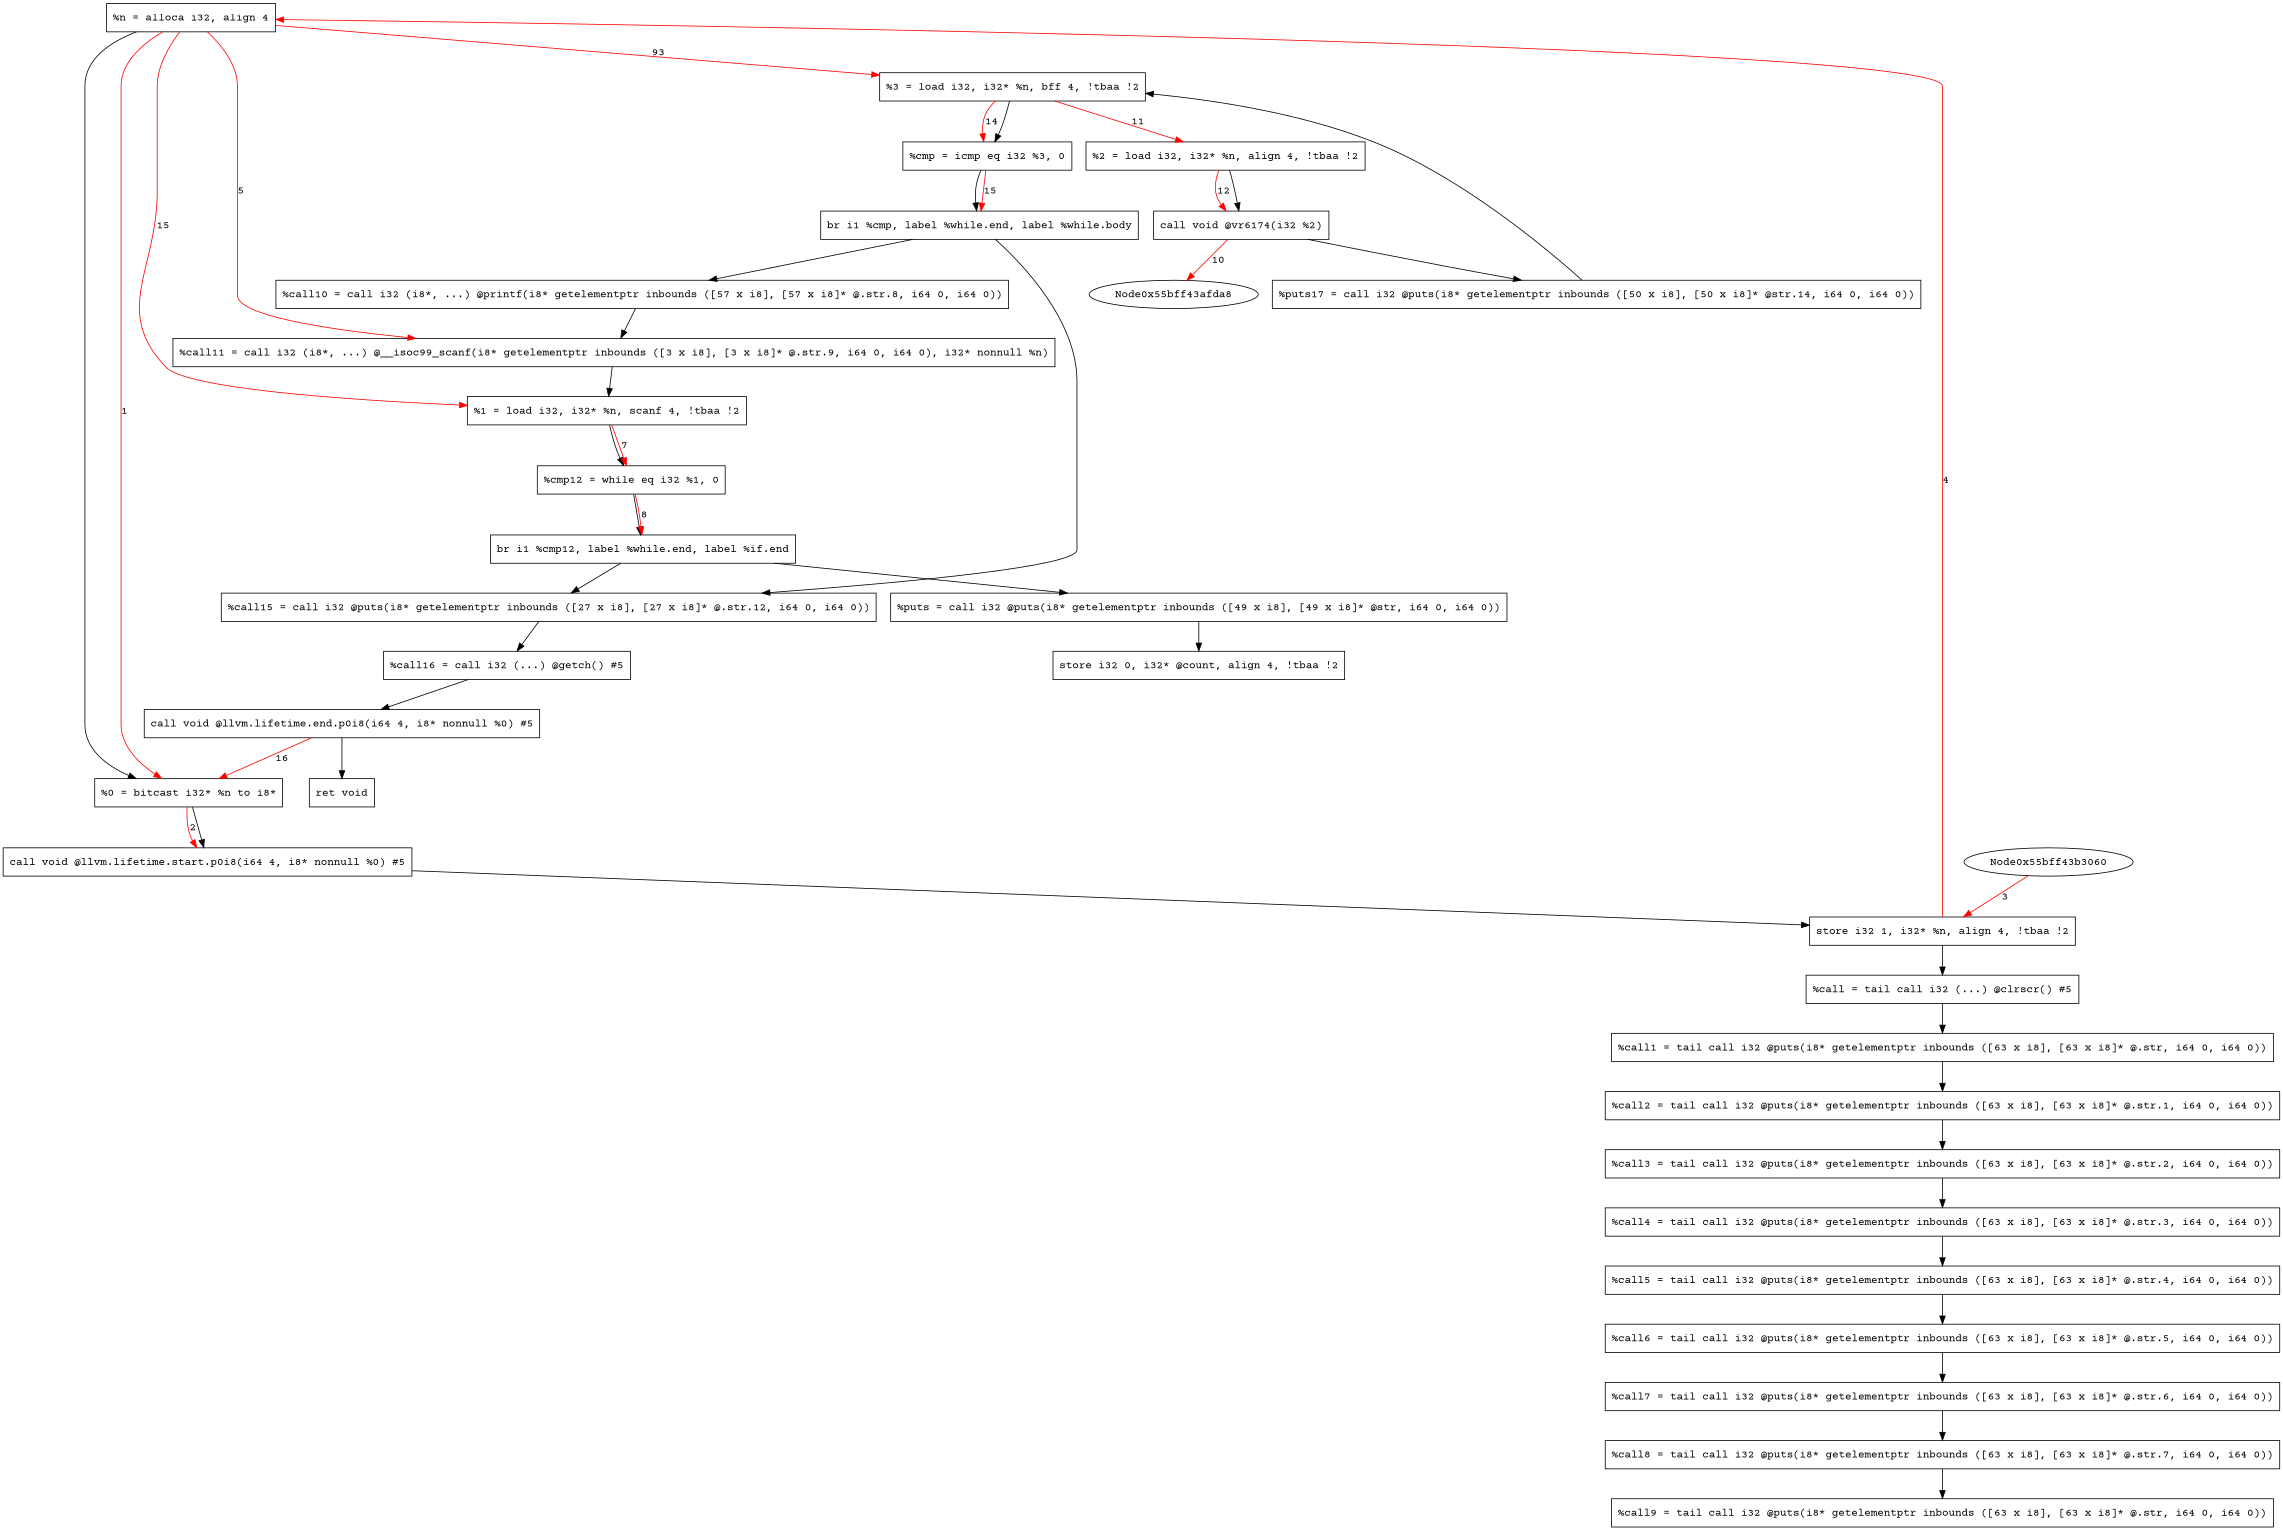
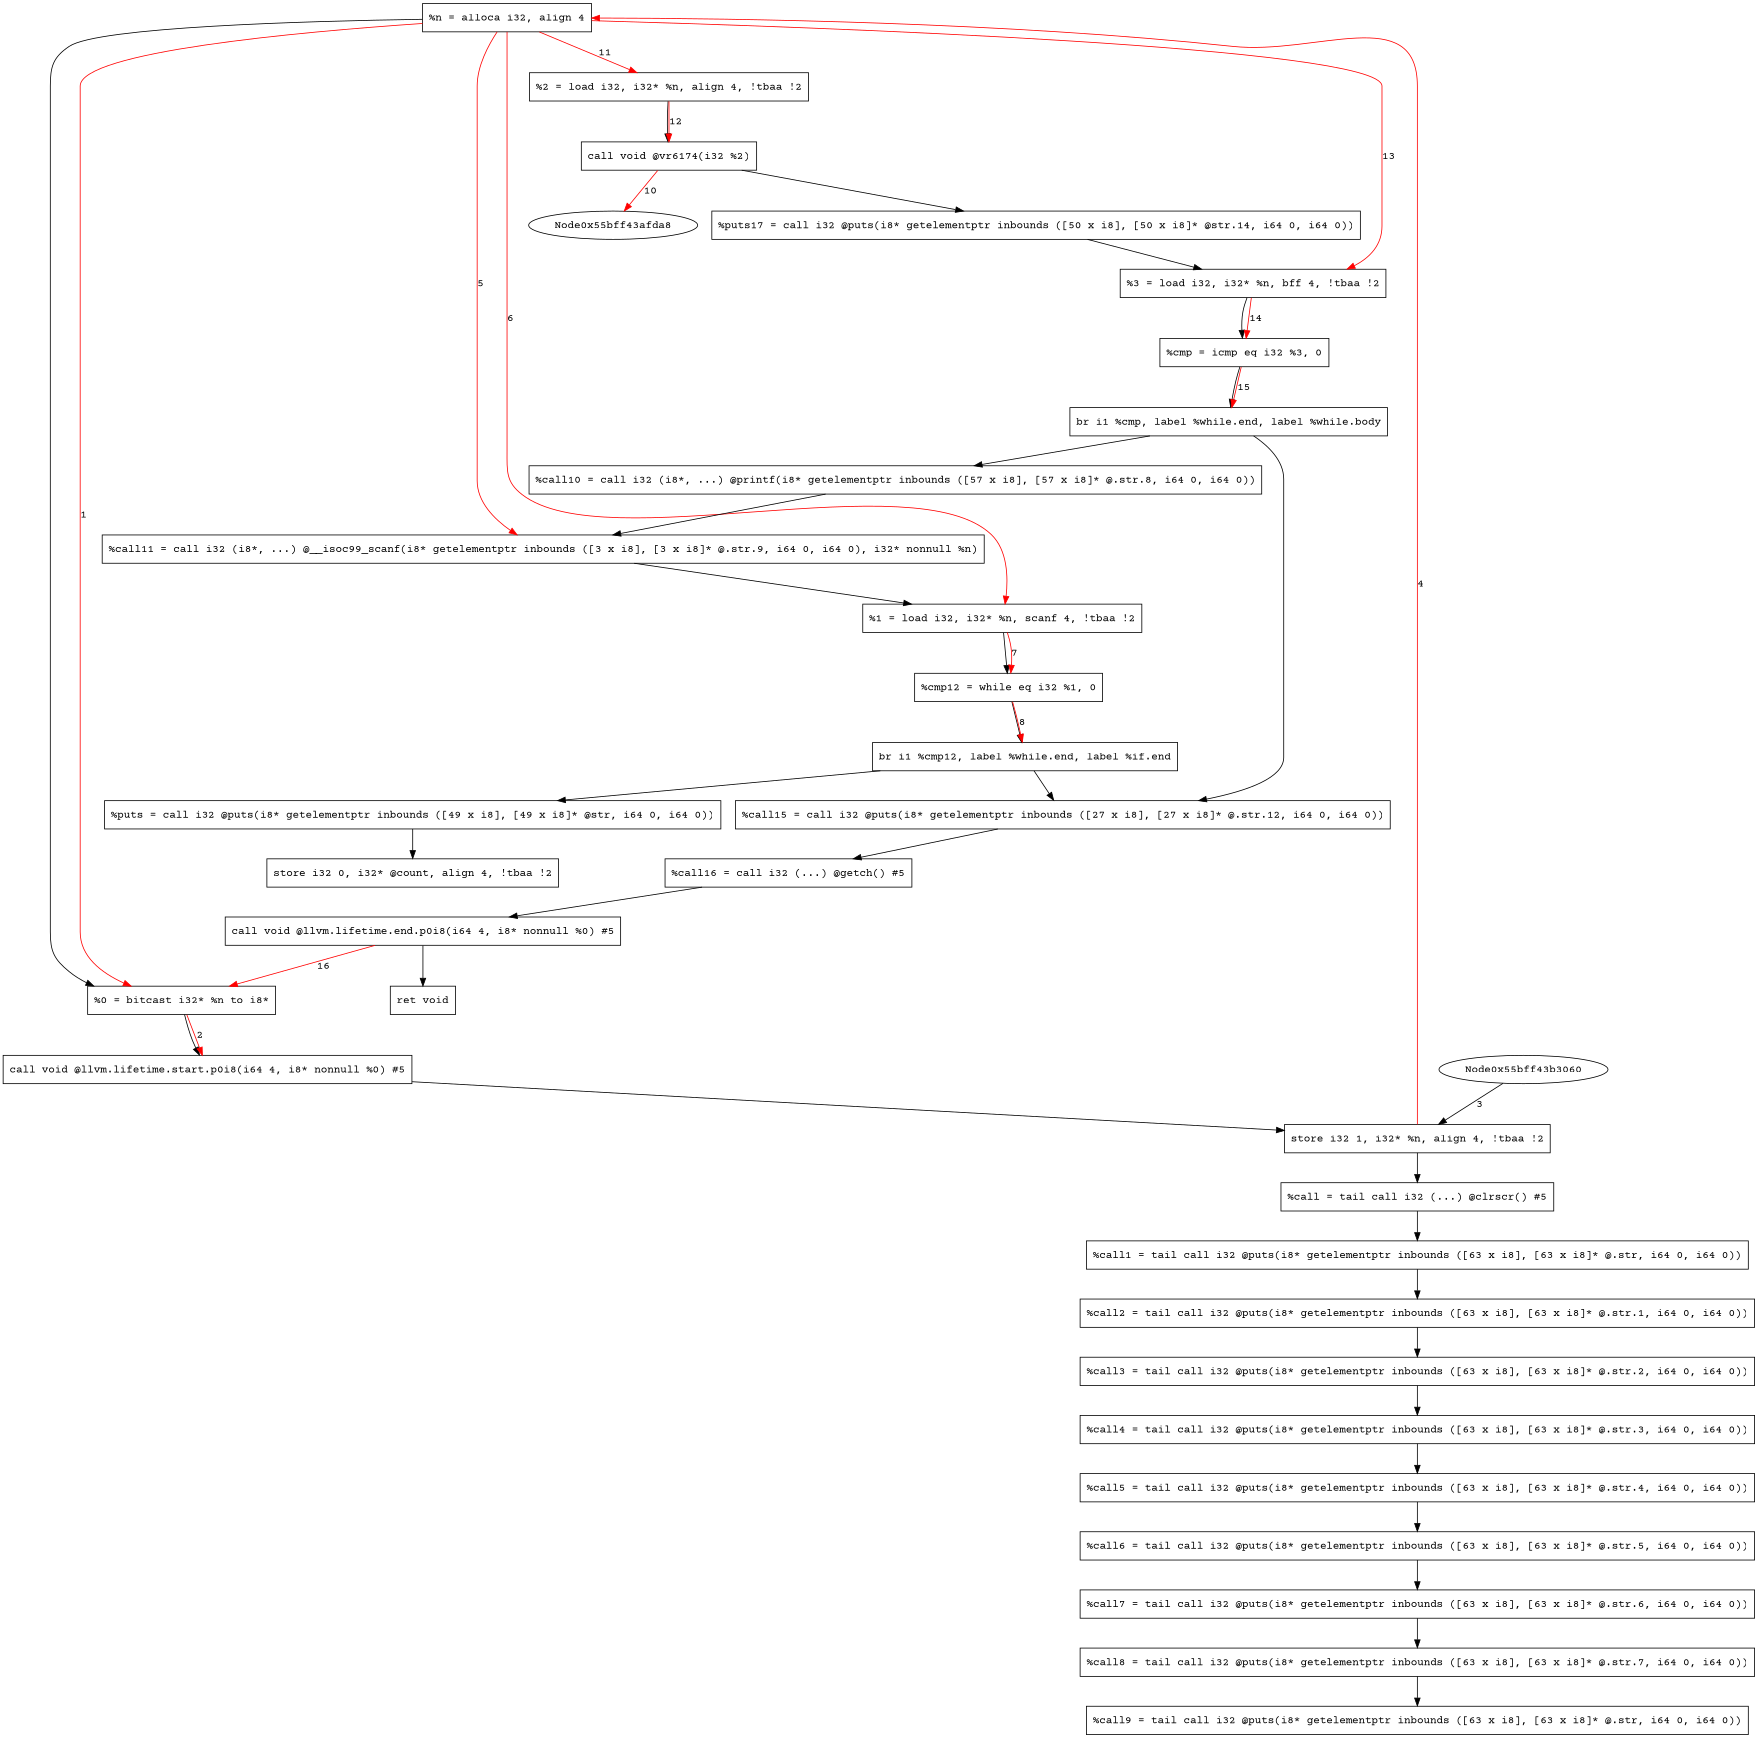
edge "%n = alloca i32, align 4" -> "%3 = load i32, i32* %n, bff 4, !tbaa !2": label "93" -> "13"
edge "%3 = load i32, i32* %n, bff 4, !tbaa !2" -> "%2 = load i32, i32* %n, align 4, !tbaa !2": now "%n = alloca i32, align 4" -> "%2 = load i32, i32* %n, align 4, !tbaa !2"
edge "%n = alloca i32, align 4" -> "%1 = load i32, i32* %n, scanf 4, !tbaa !2": label "15" -> "6"
edge "Node0x55bff43b3060" -> "store i32 1, i32* %n, align 4, !tbaa !2": color red -> black
